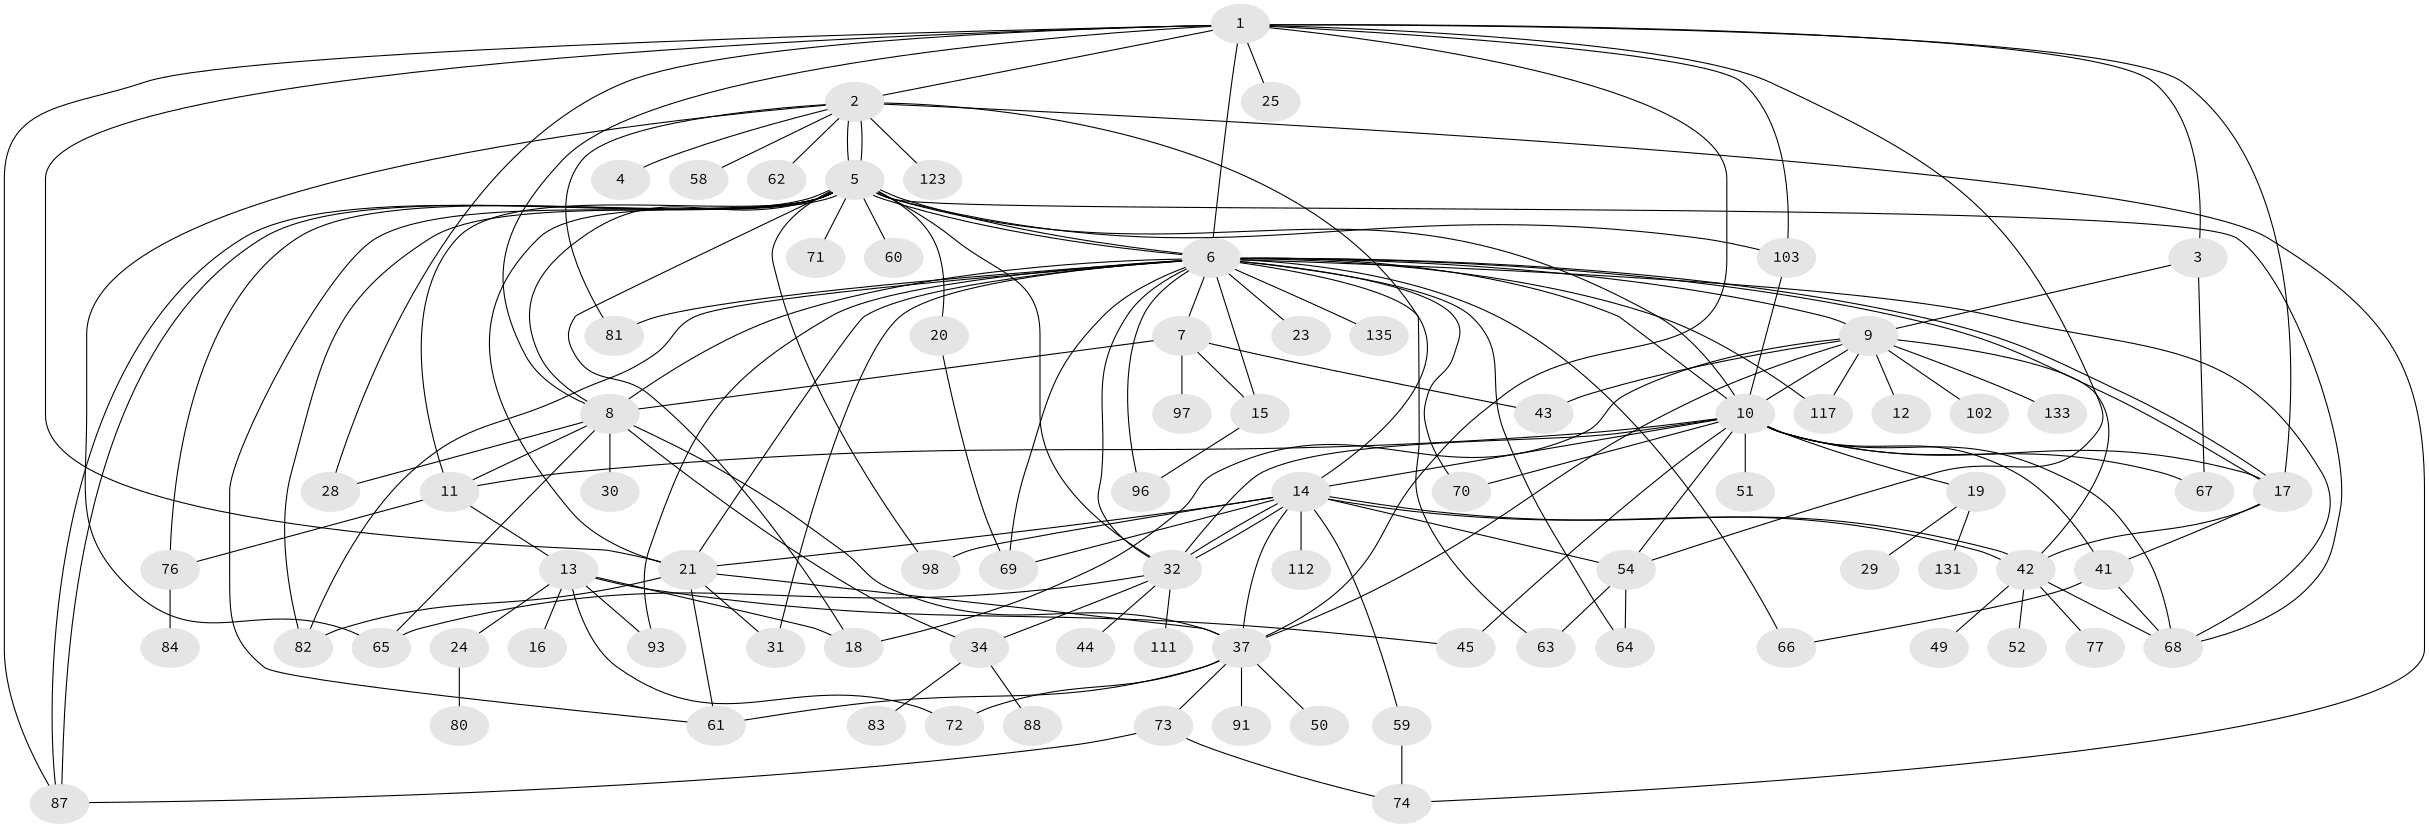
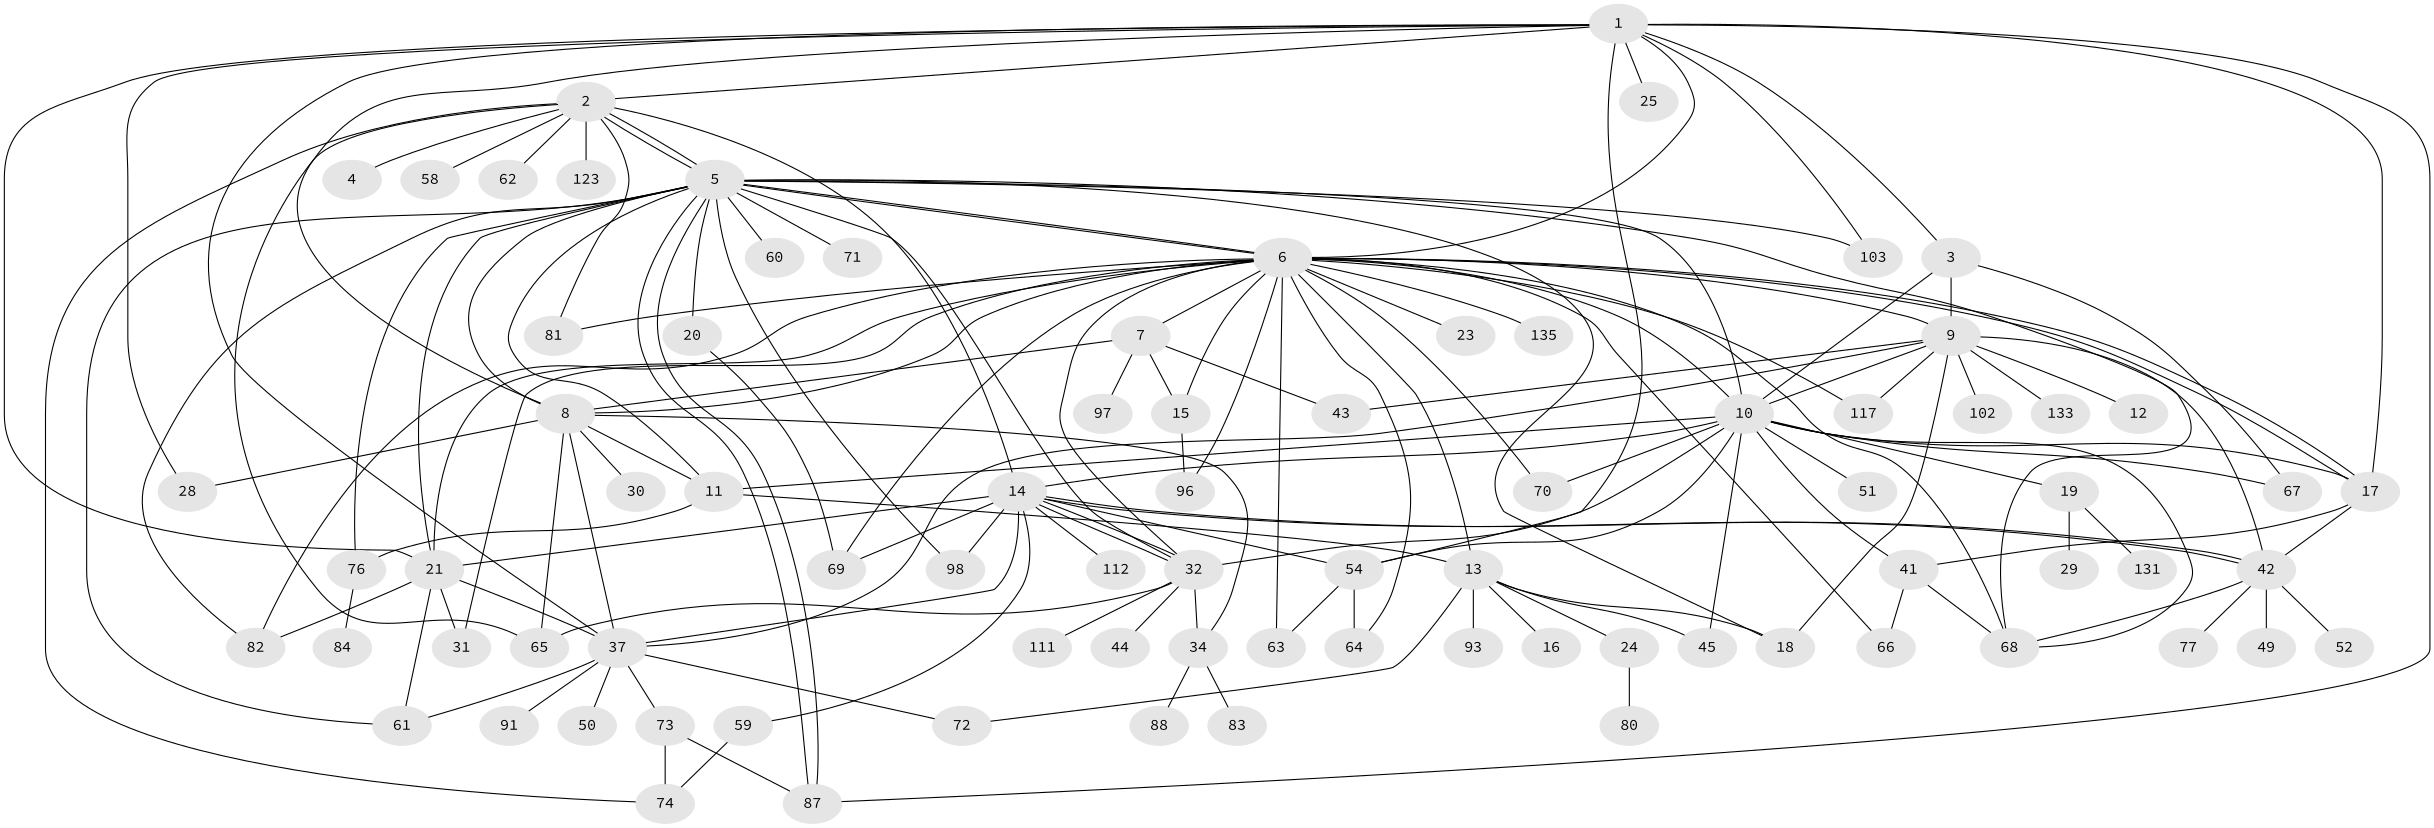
edge "6" -- "93": now "6" -- "13"
edge "103" -- "10": now "3" -- "10"
